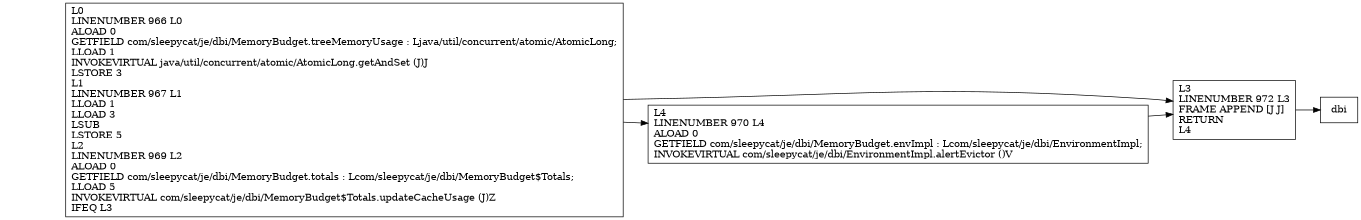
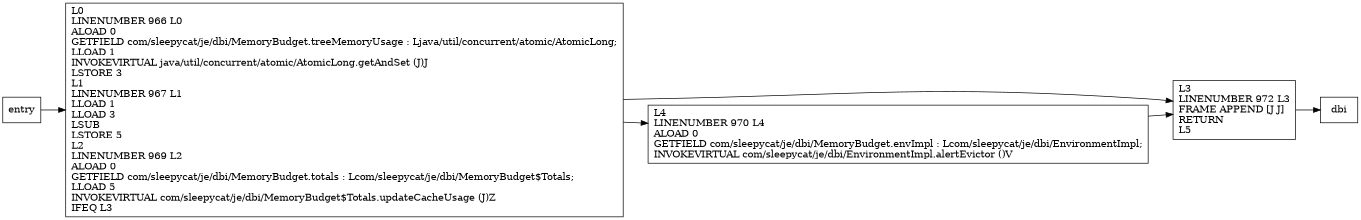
node "entry": added
node "L3 LINENUMBER 972 L3 FRAME APPEND [J J] RETURN L4": label "L3 LINENUMBER 972 L3 FRAME APPEND [J J] RETURN L4" -> "L3 LINENUMBER 972 L3 FRAME APPEND [J J] RETURN L5"
